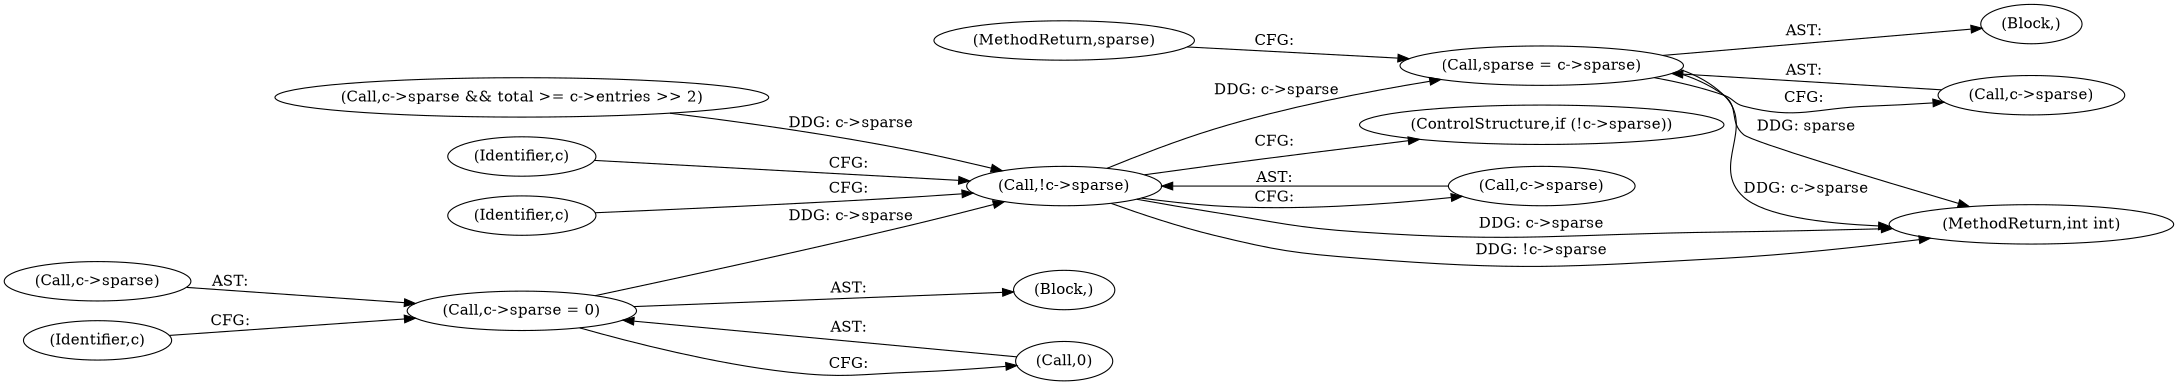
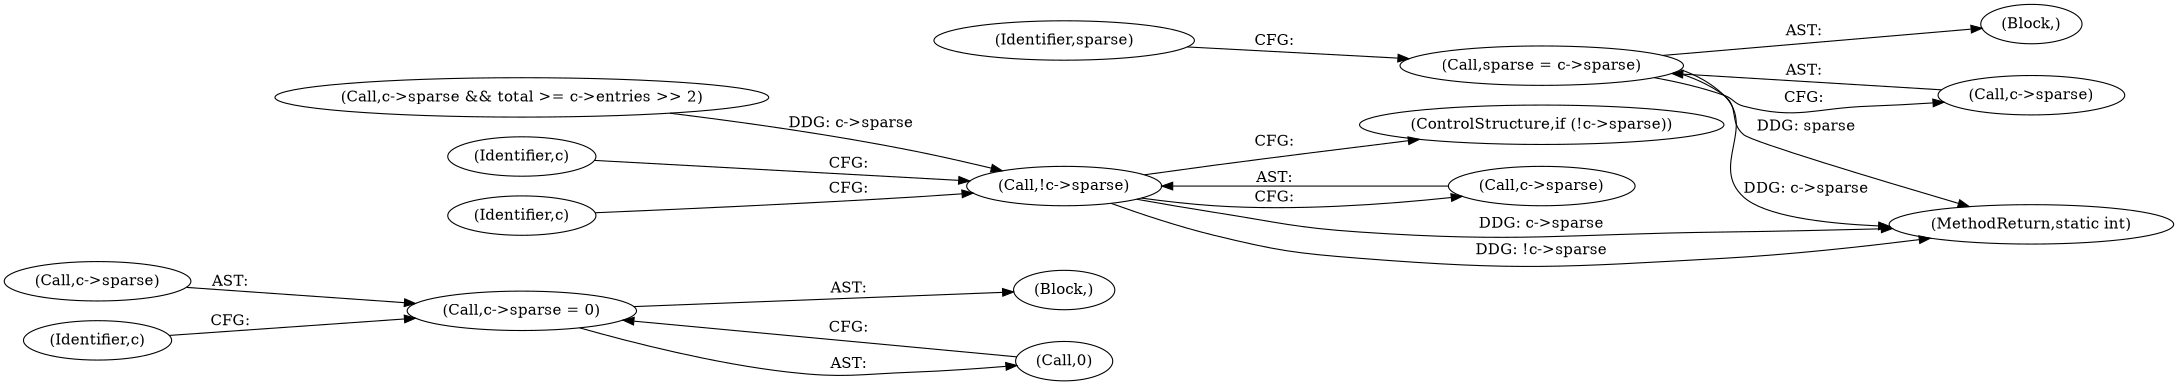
node "(MethodReturn,sparse)": label "(MethodReturn,sparse)" -> "(Identifier,sparse)"
edge "(Call,!c->sparse)" -> "(Call,sparse = c->sparse)": removed, label "DDG: c->sparse"
node "(MethodReturn,int int)": label "(MethodReturn,int int)" -> "(MethodReturn,static int)"
edge "(Call,c->sparse = 0)" -> "(Call,!c->sparse)": removed, label "DDG: c->sparse"
edge "(Call,0)" -> "(Call,c->sparse = 0)": label "AST: " -> "CFG: "
edge "(Call,c->sparse = 0)" -> "(Call,0)": label "CFG: " -> "AST: "
